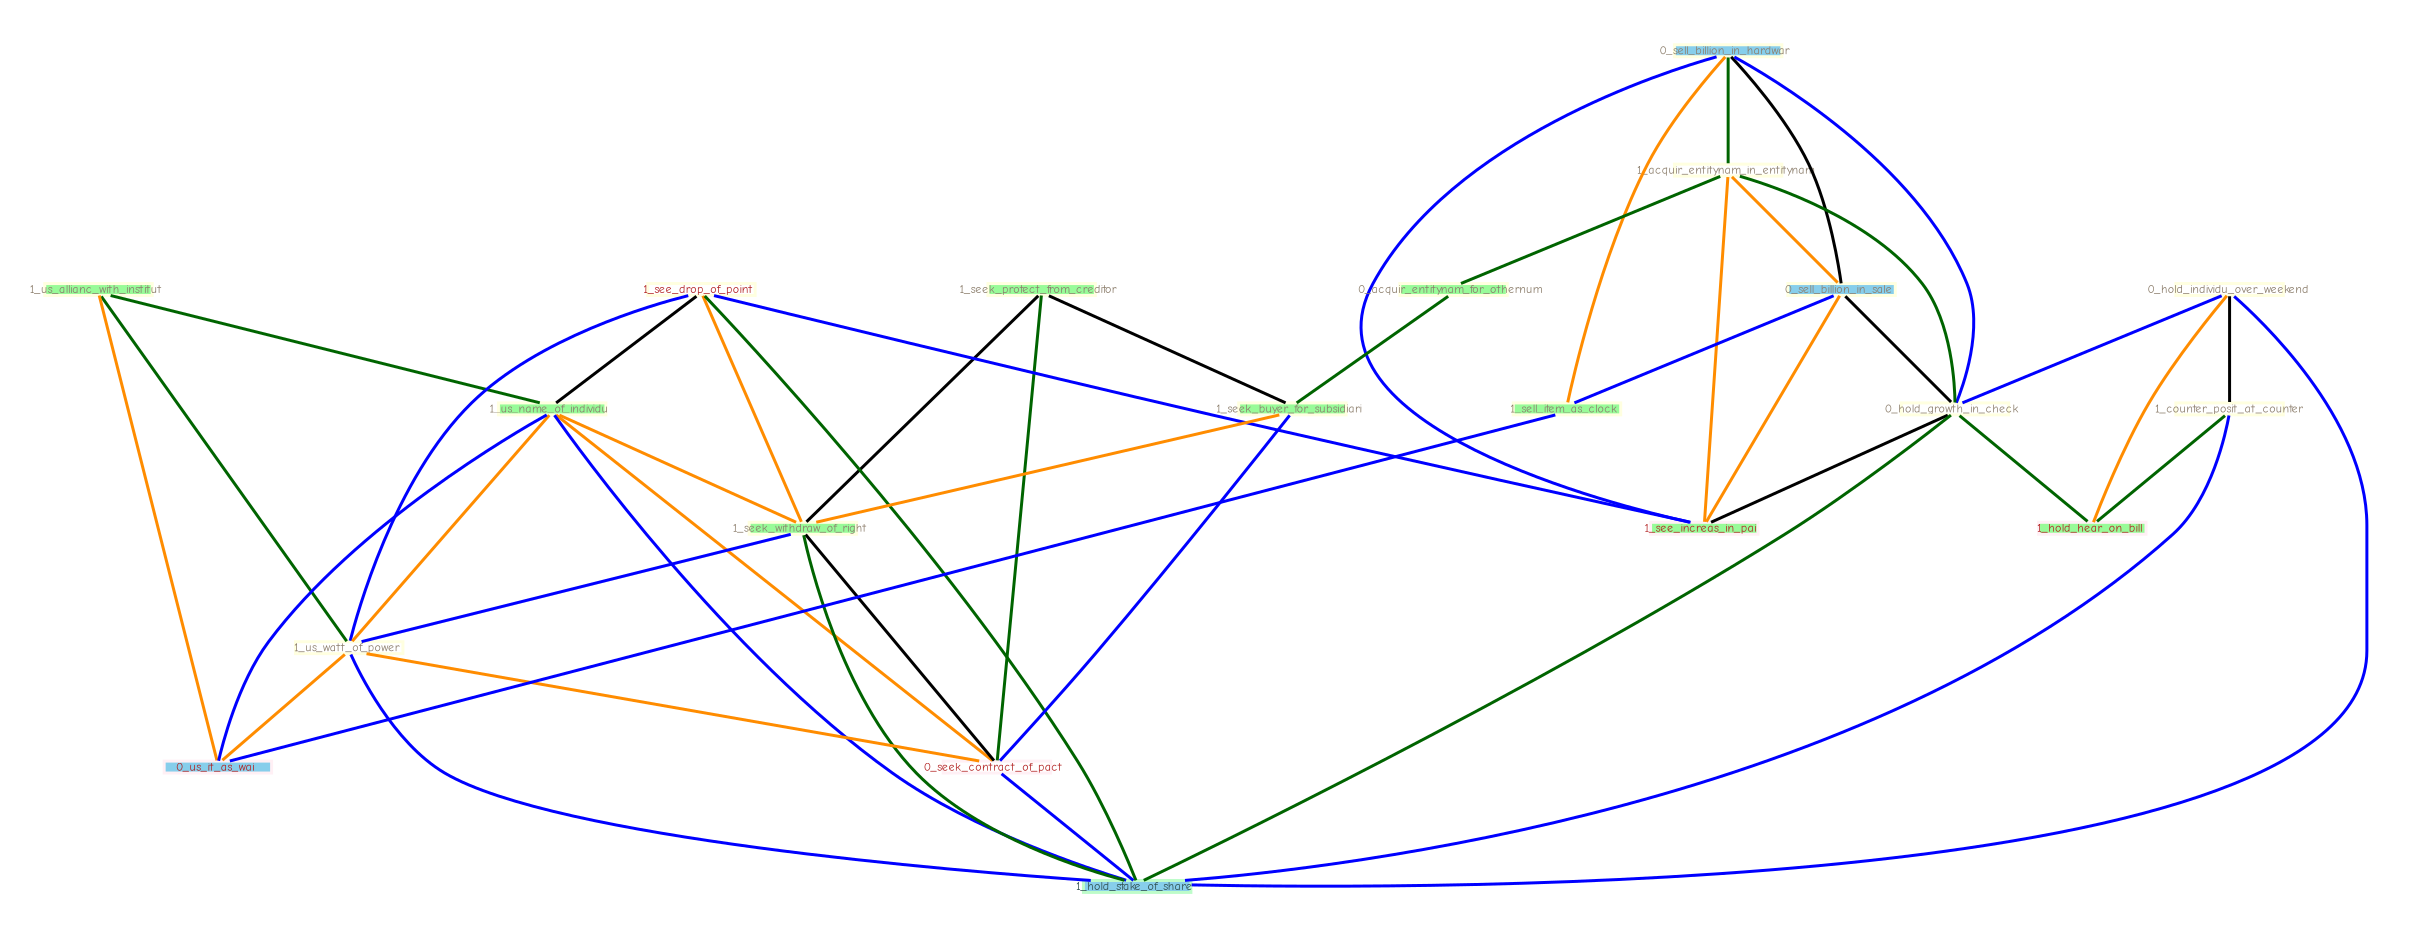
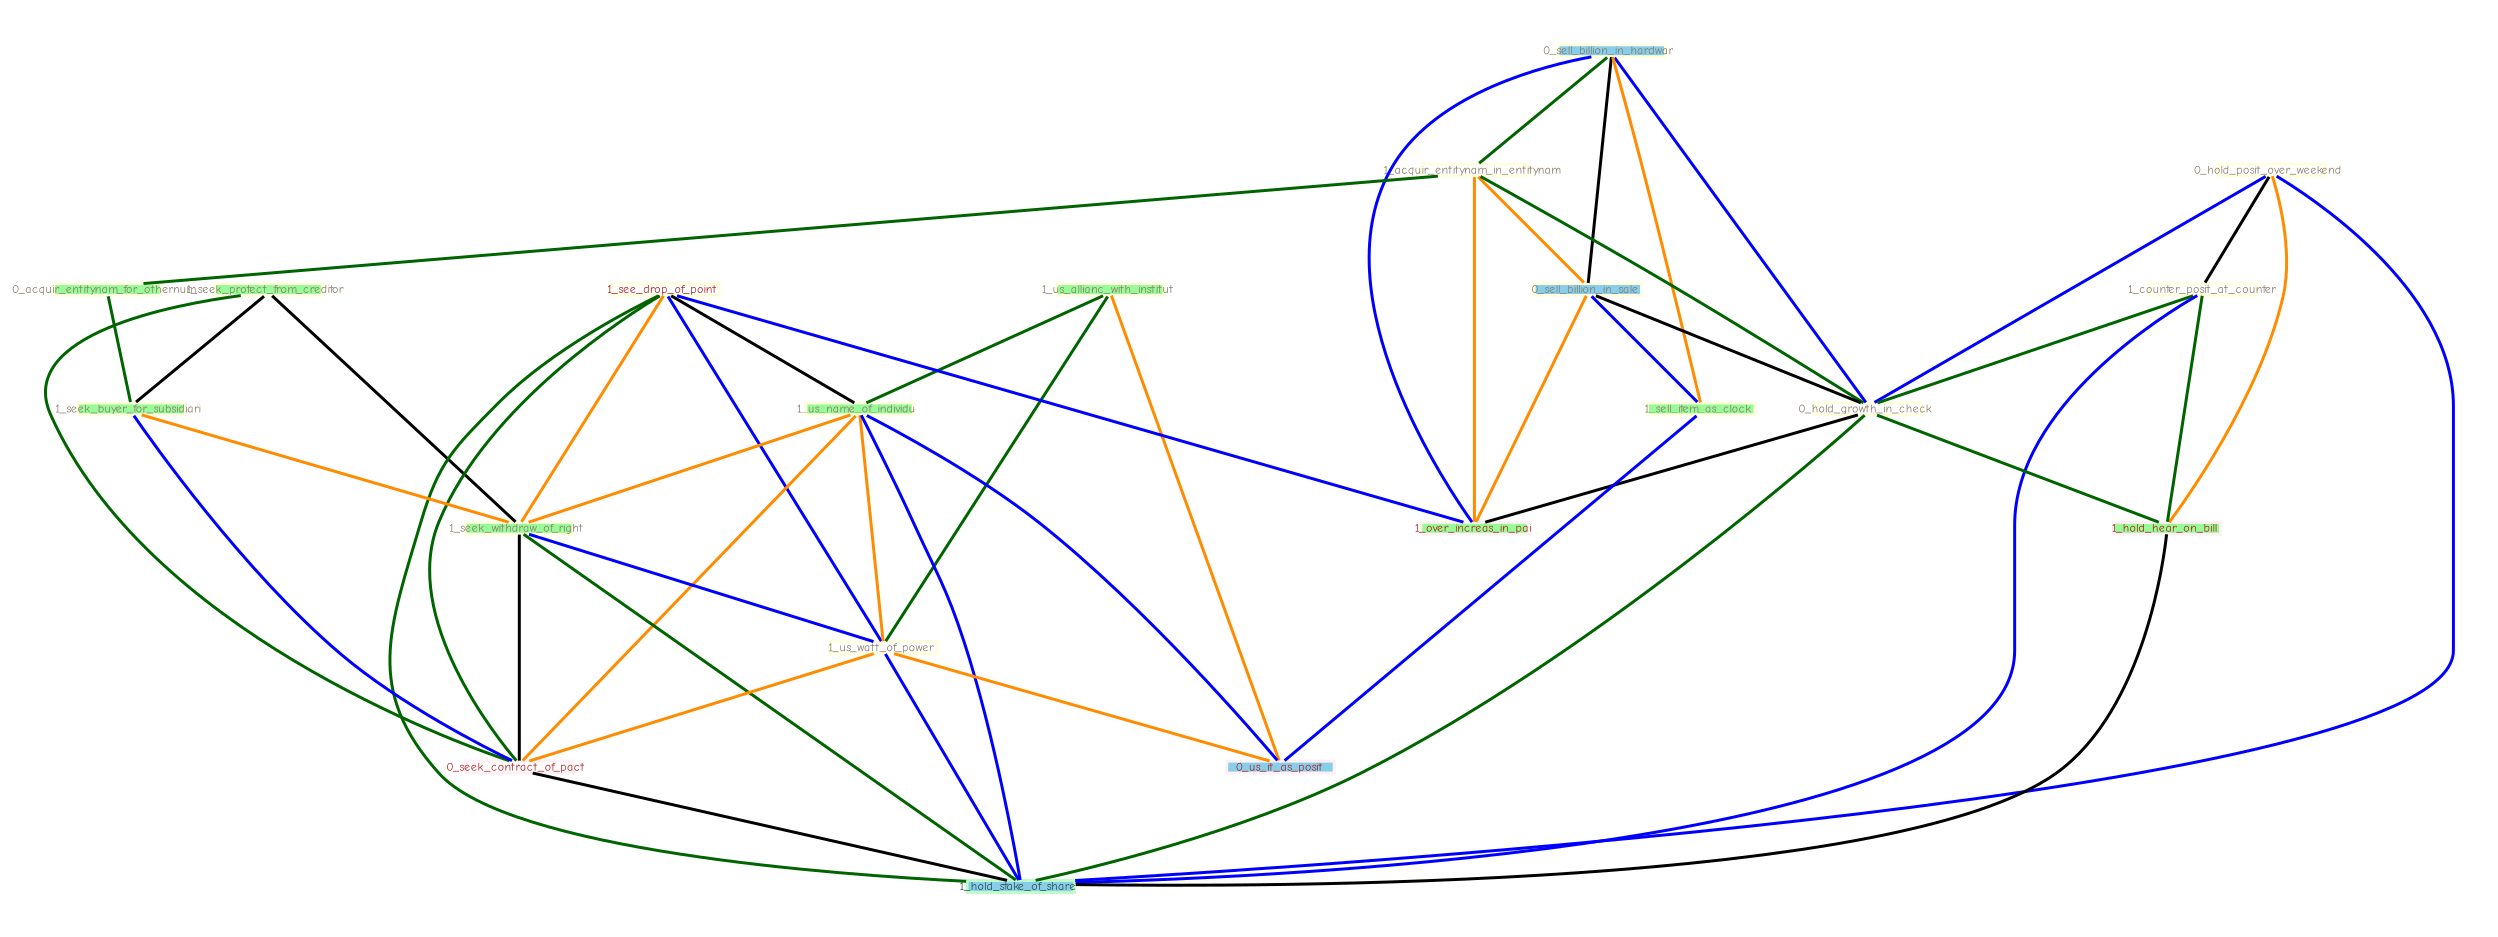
node "0_hold_individu_over_weekend": label "0_hold_individu_over_weekend" -> "0_hold_posit_over_weekend"
edge "1_counter_posit_at_counter" -- "0_hold_growth_in_check": added
edge "1_see_drop_of_point" -- "0_seek_contract_of_pact": added
node "1_see_increas_in_pai": label "1_see_increas_in_pai" -> "1_over_increas_in_pai"
node "0_us_it_as_wai": label "0_us_it_as_wai" -> "0_us_it_as_posit"
edge "0_seek_contract_of_pact" -- "1_hold_stake_of_share": color blue -> black
edge "1_hold_hear_on_bill" -- "1_hold_stake_of_share": added
